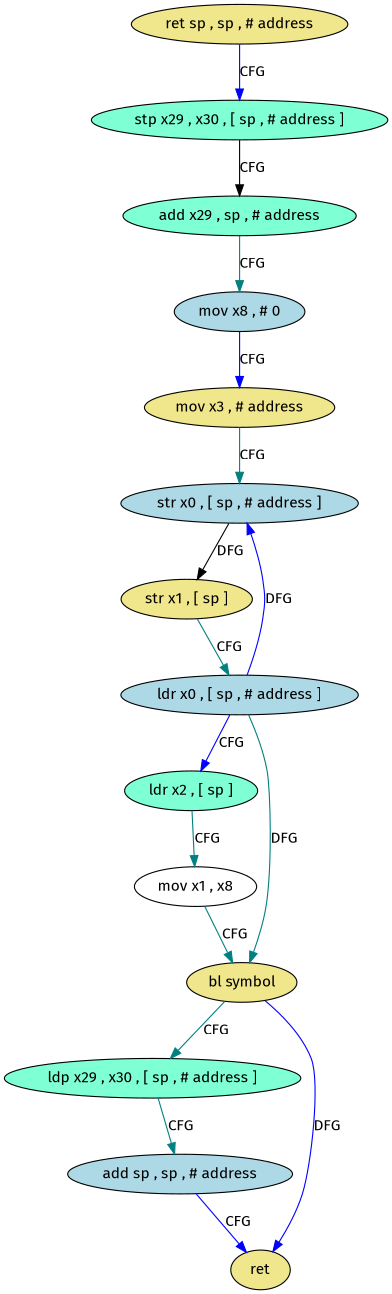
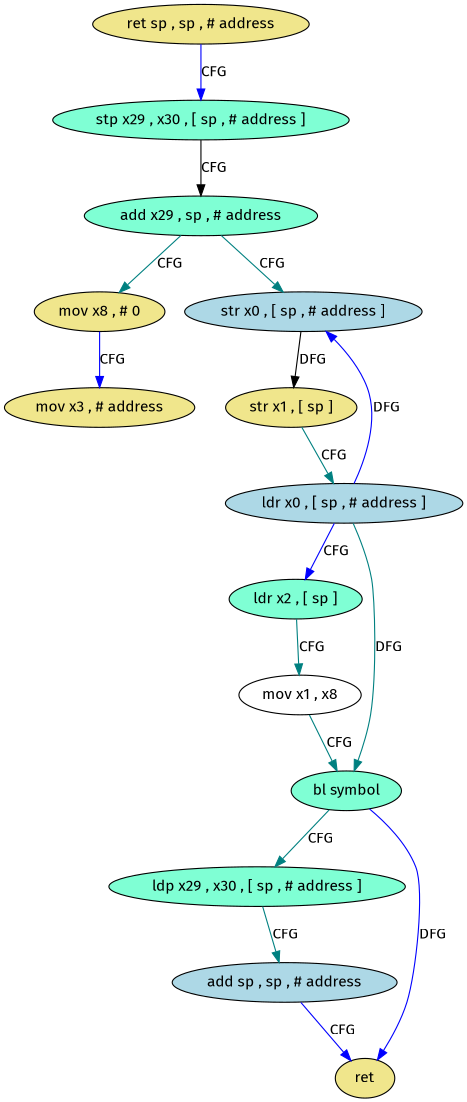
node "mov x8 , # 0": fillcolor lightblue -> khaki
edge "mov x3 , # address" -> "str x0 , [ sp , # address ]": now "add x29 , sp , # address" -> "str x0 , [ sp , # address ]"
node "bl symbol": fillcolor khaki -> aquamarine
